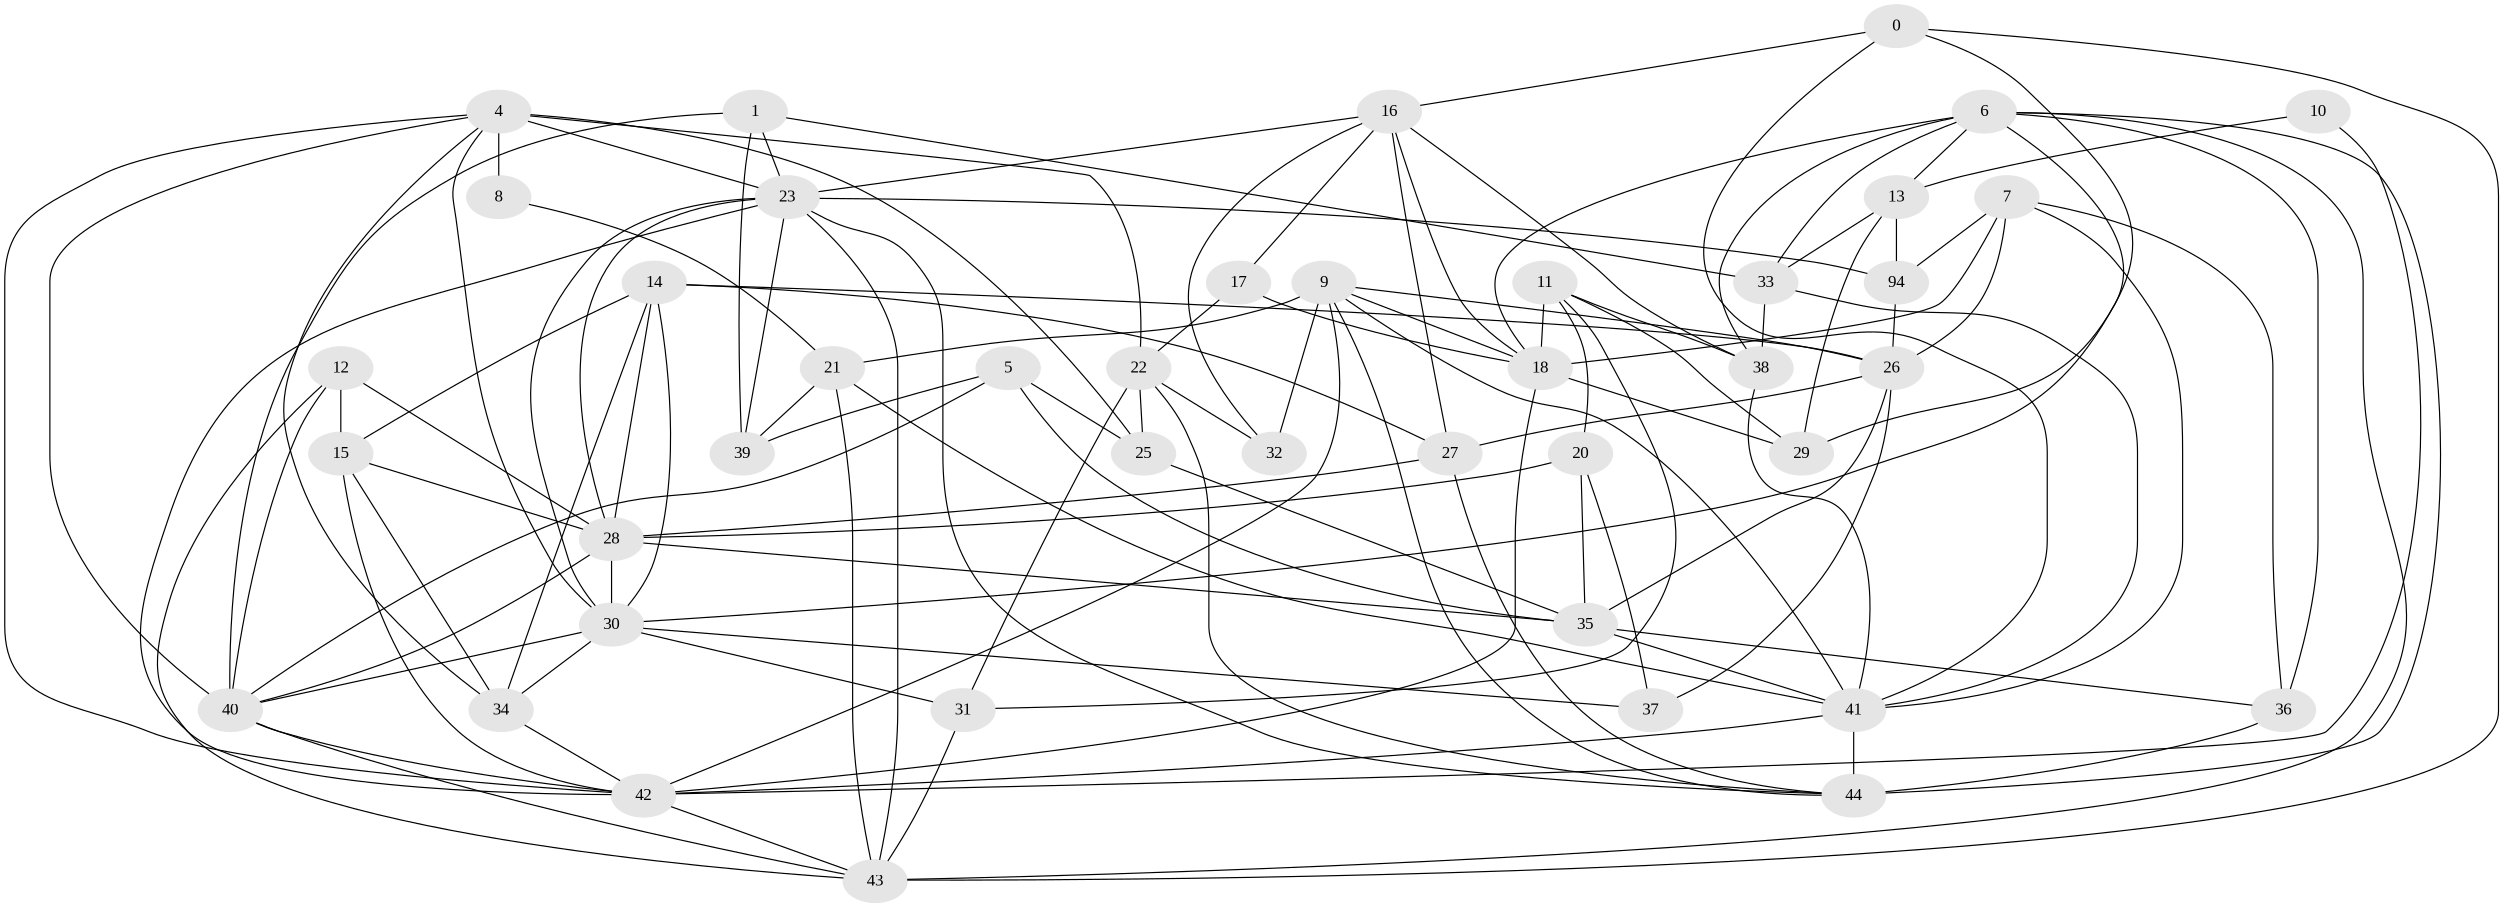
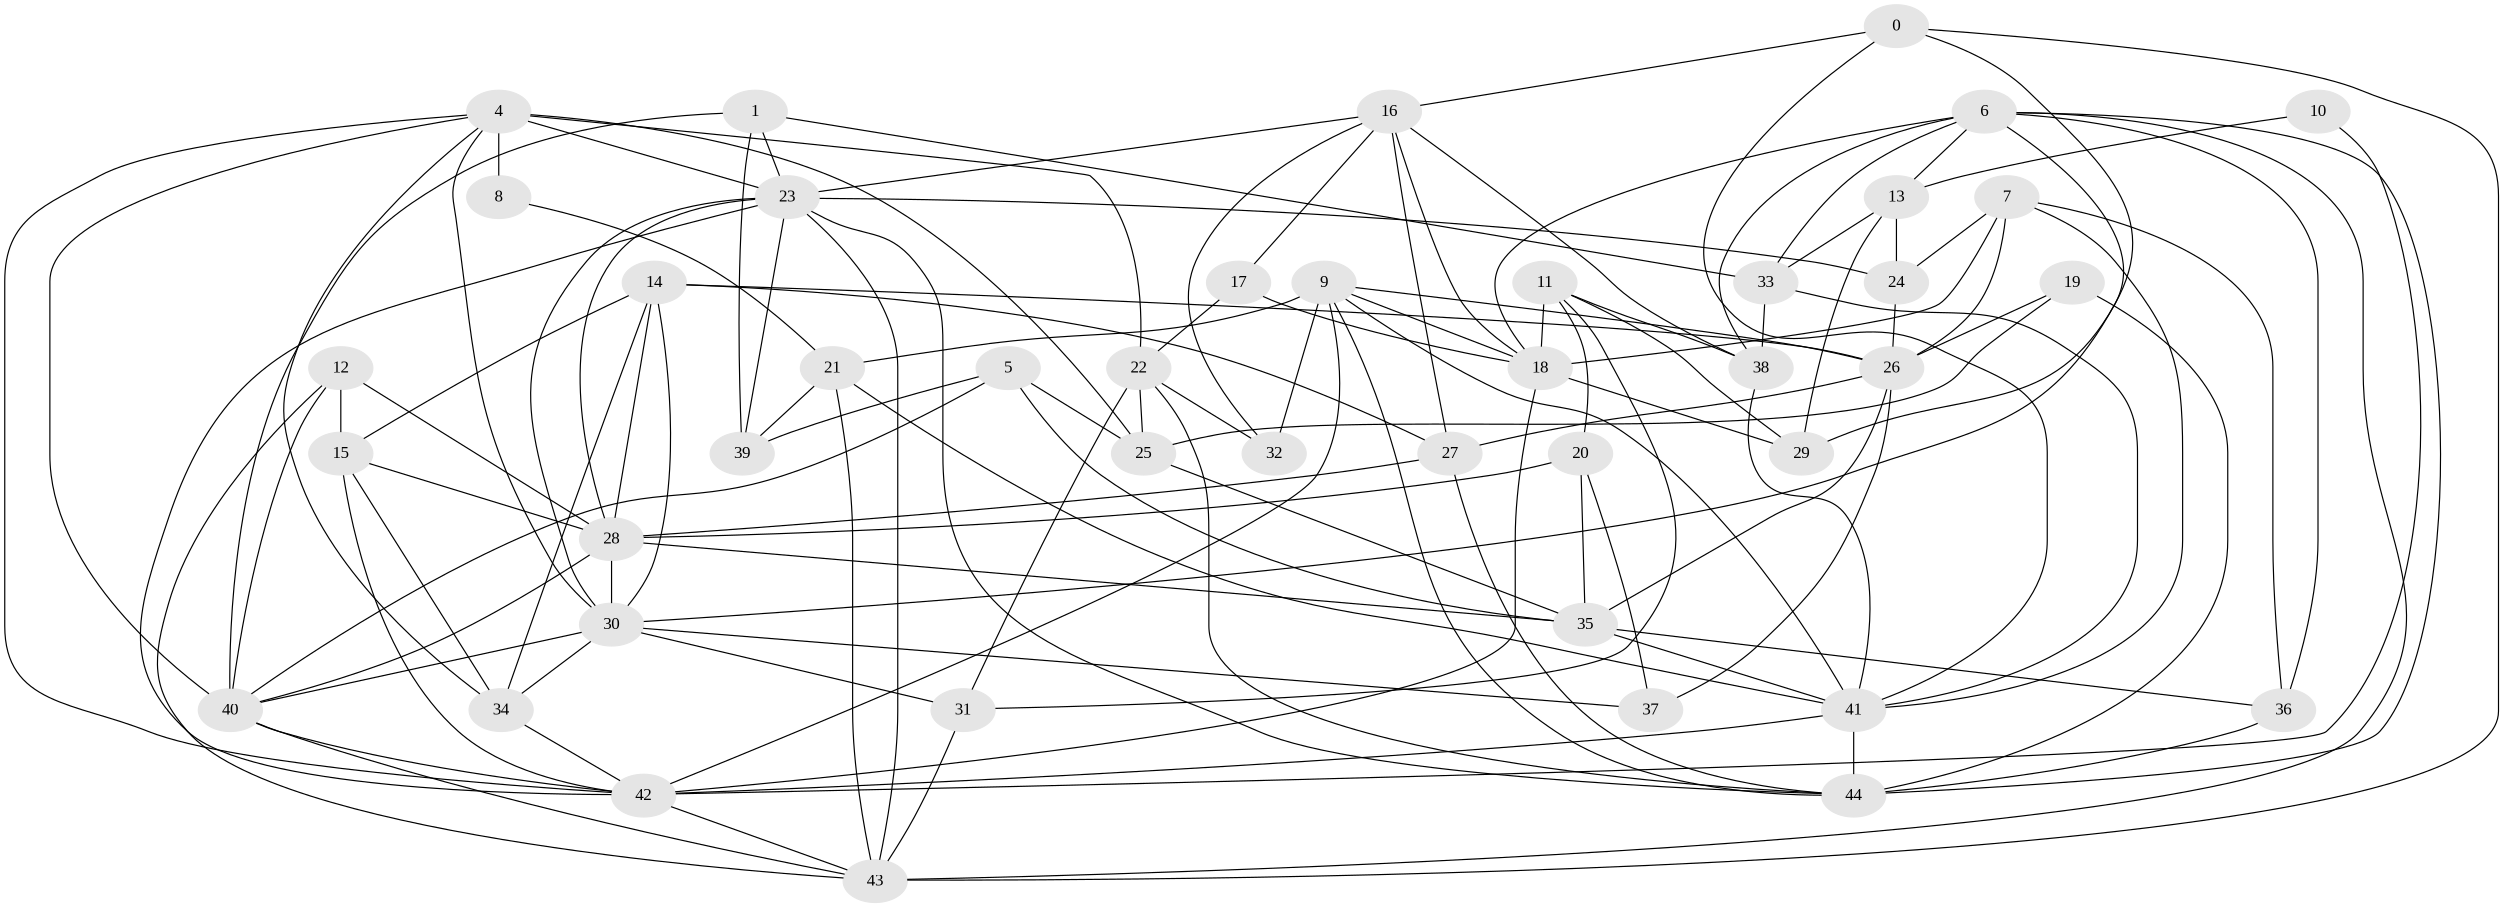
node "94": label "94" -> "24"
node "19": added
